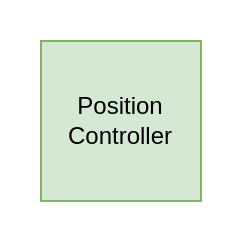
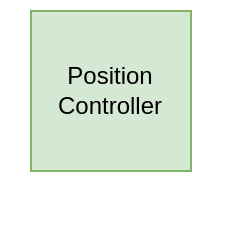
node "Position Controller": moved (121, 121) -> (111, 91)
